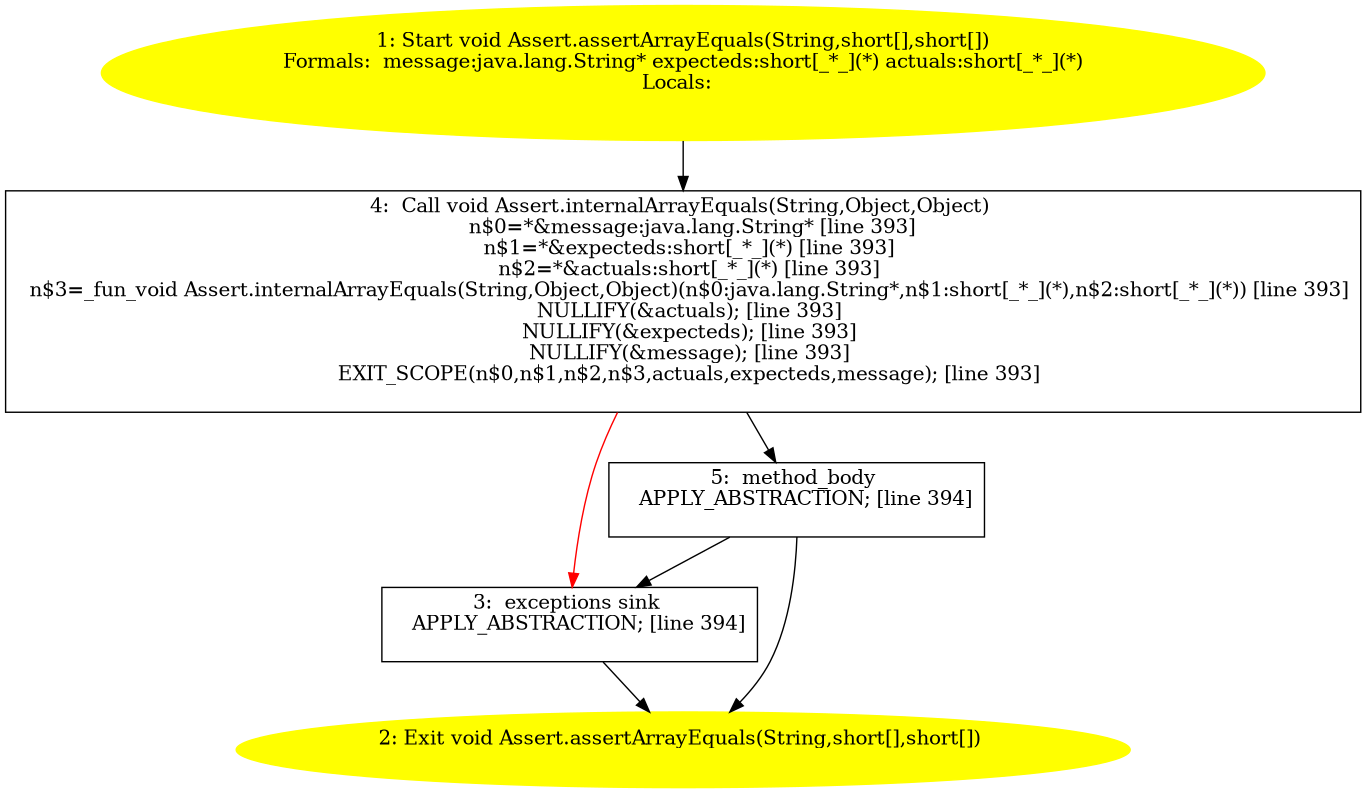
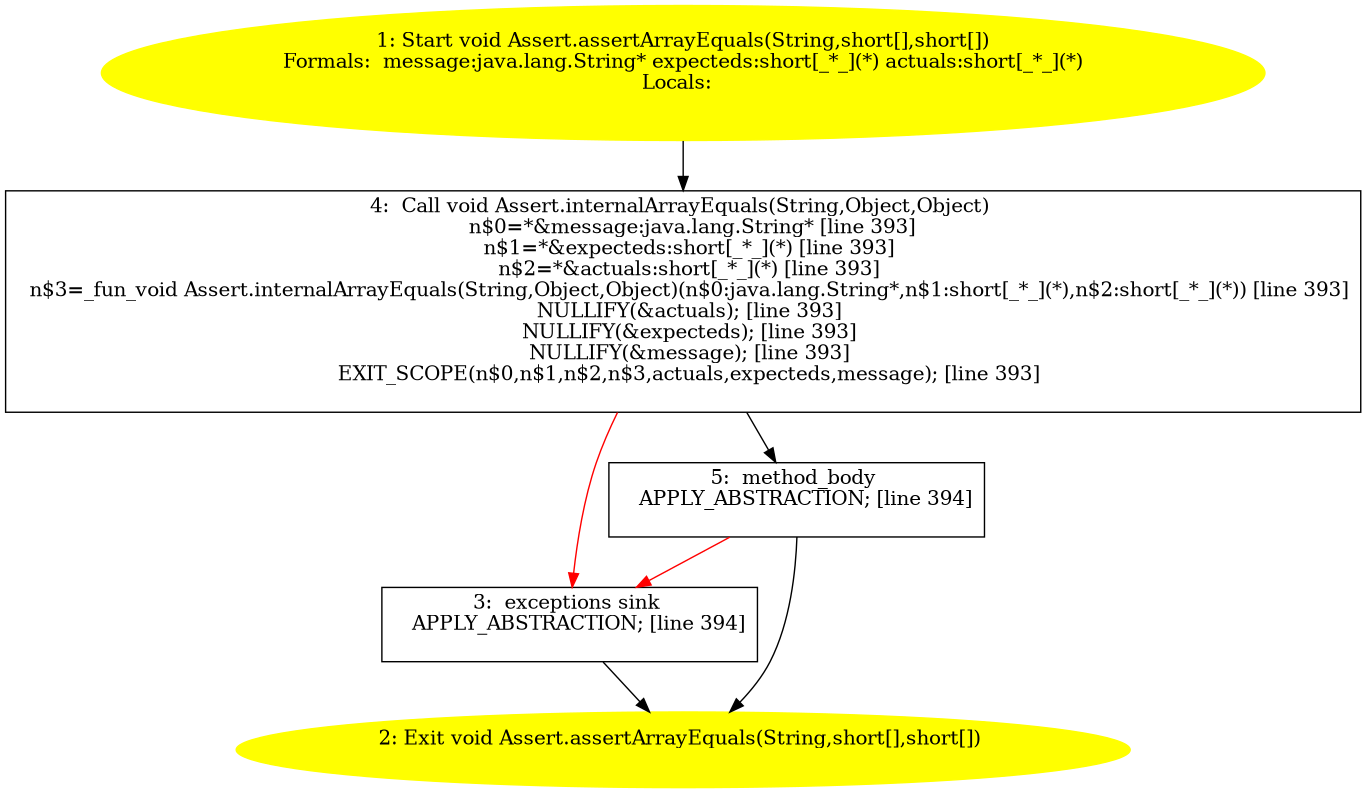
edge "5:  method_body APPLY_ABSTRACTION; [line 394]" -> "3:  exceptions sink APPLY_ABSTRACTION; [line 394]": color black -> red
